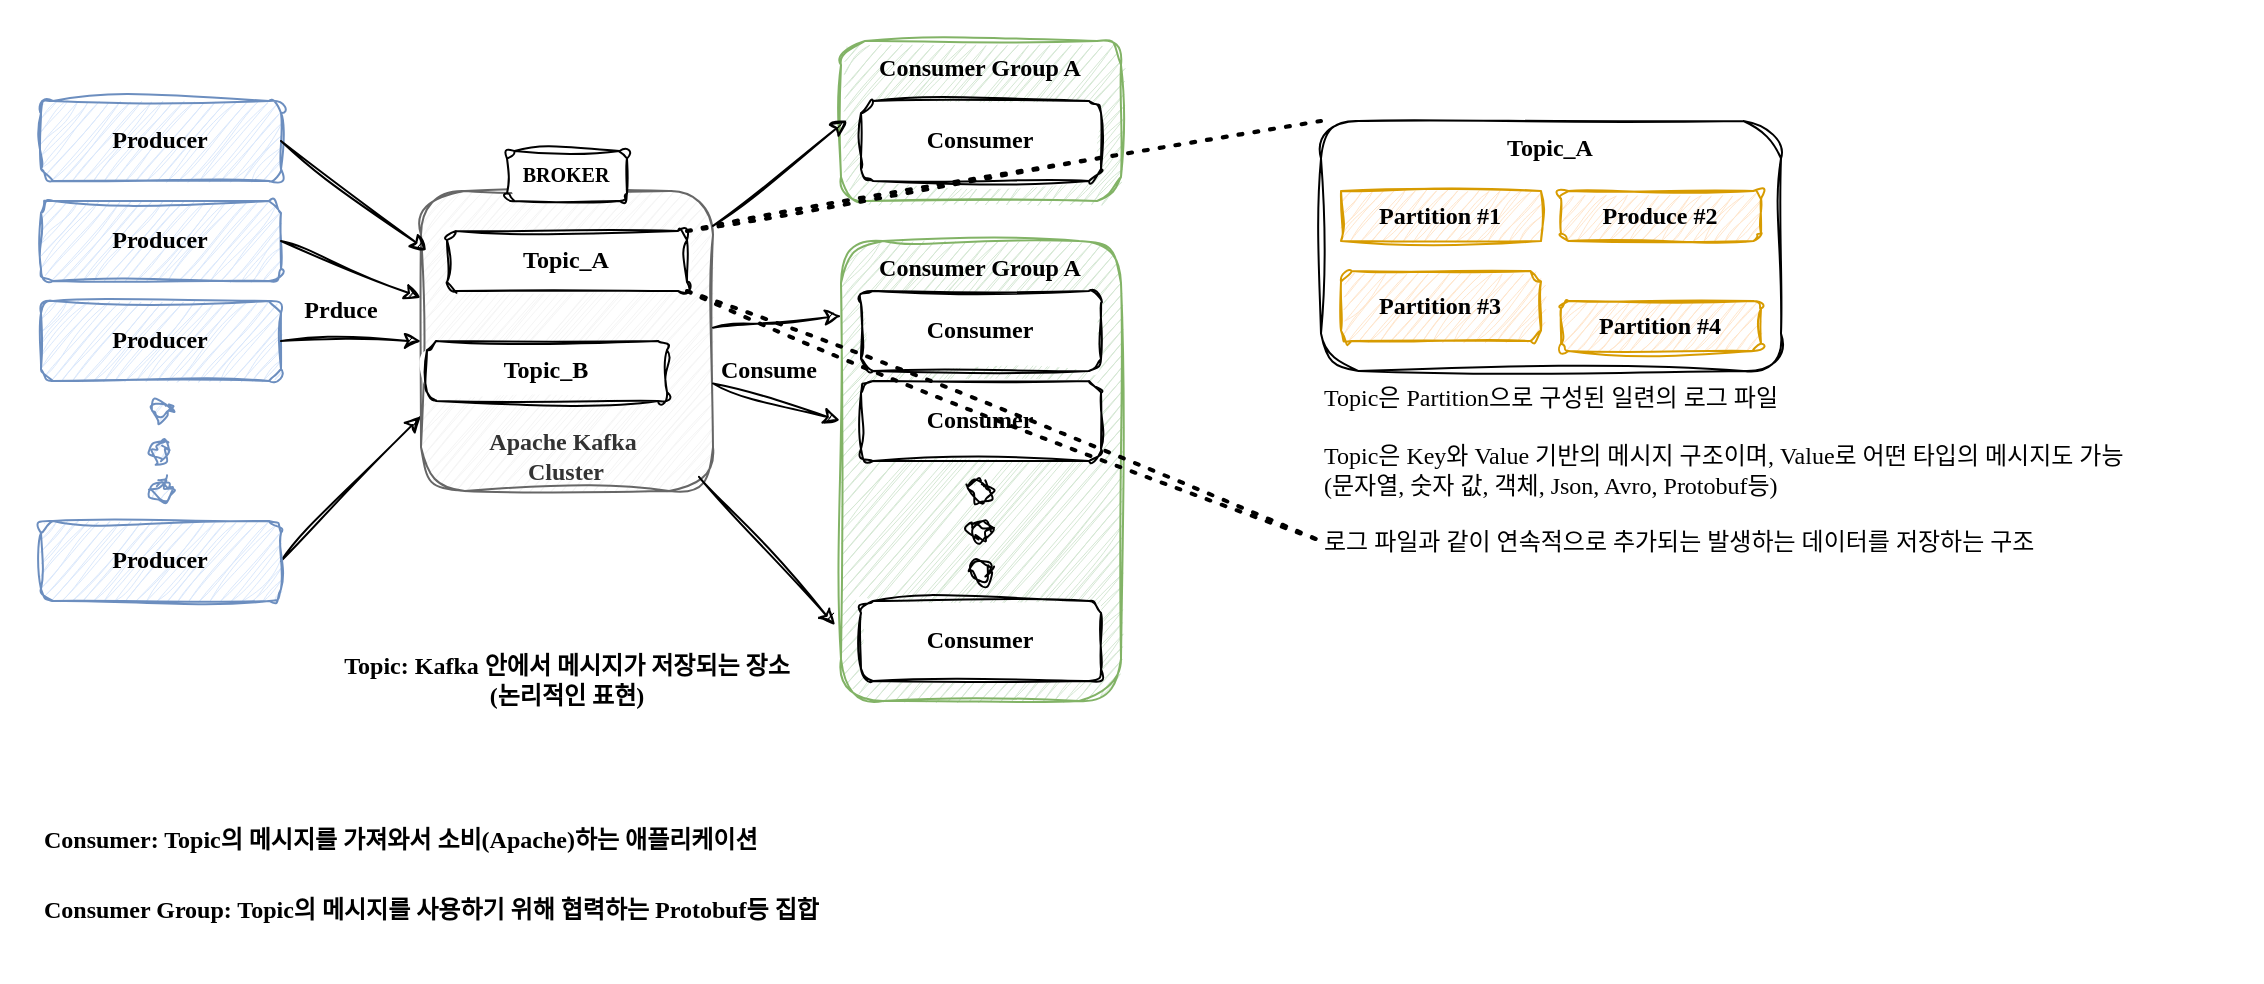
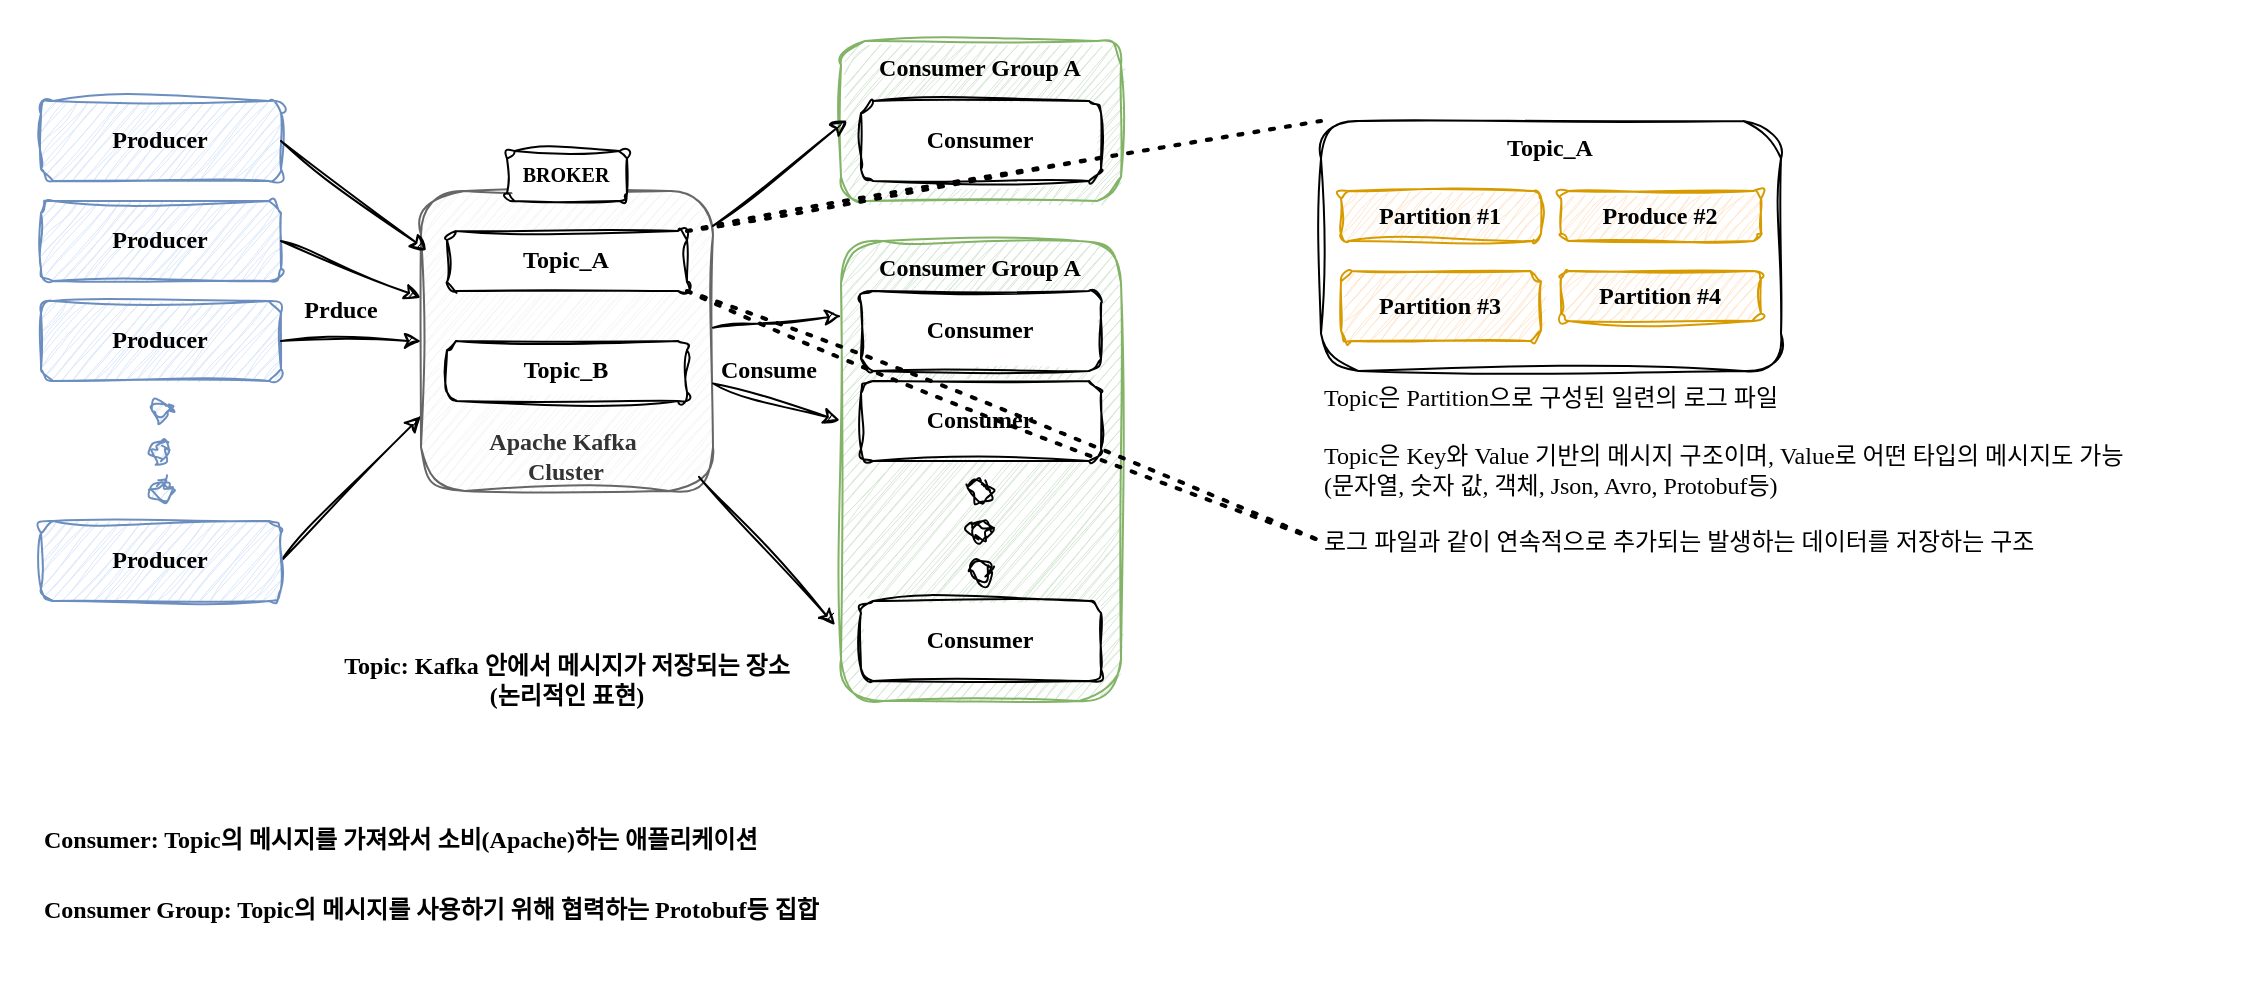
node "Partition #1": shape rectangle -> rounded rectangle
node "Partition #4": moved (1661, 326) -> (1661, 296)
node "Topic_B": moved (547, 371) -> (567, 371)
